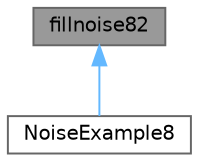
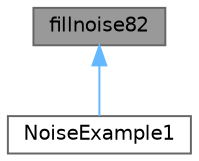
node "NoiseExample8": label "NoiseExample8" -> "NoiseExample1"
